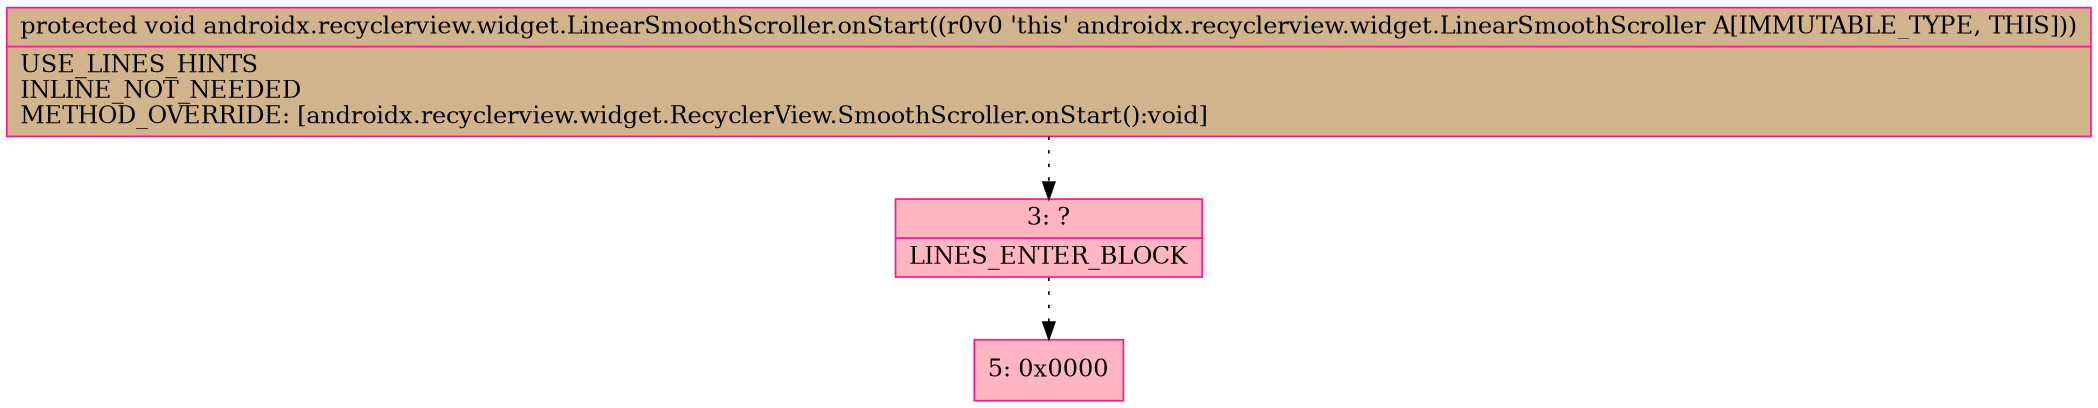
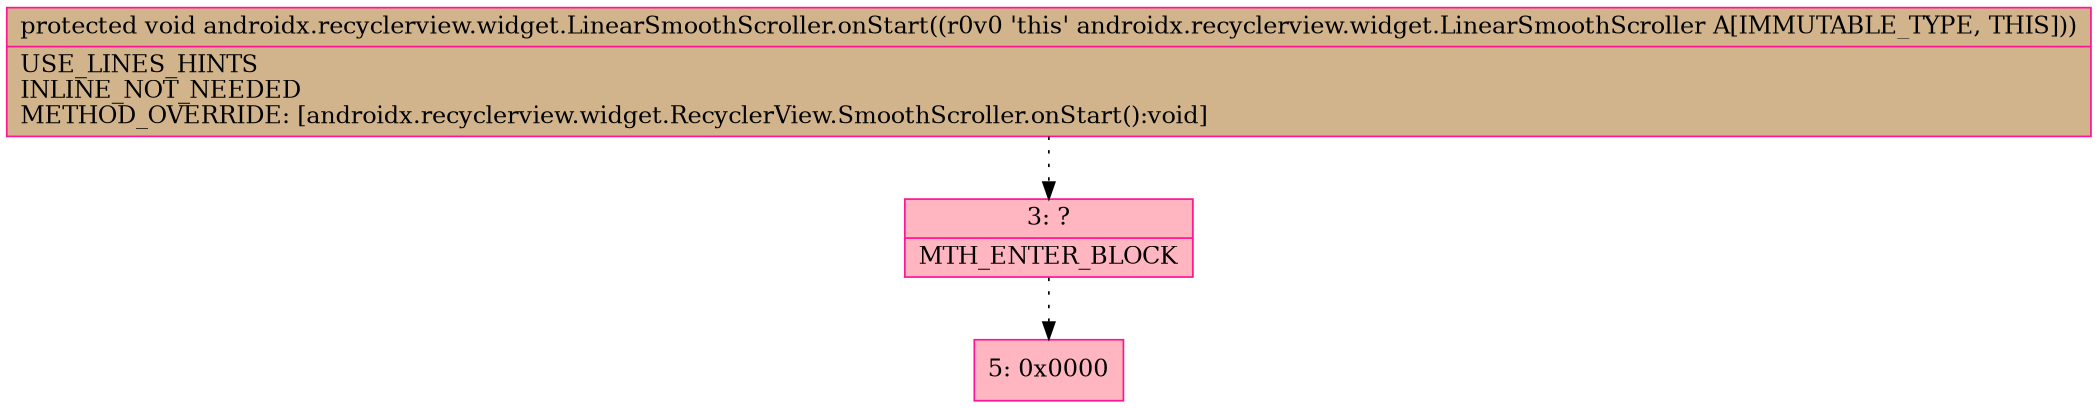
node "3: ?": text "LINES_ENTER_BLOCK" -> "MTH_ENTER_BLOCK"
